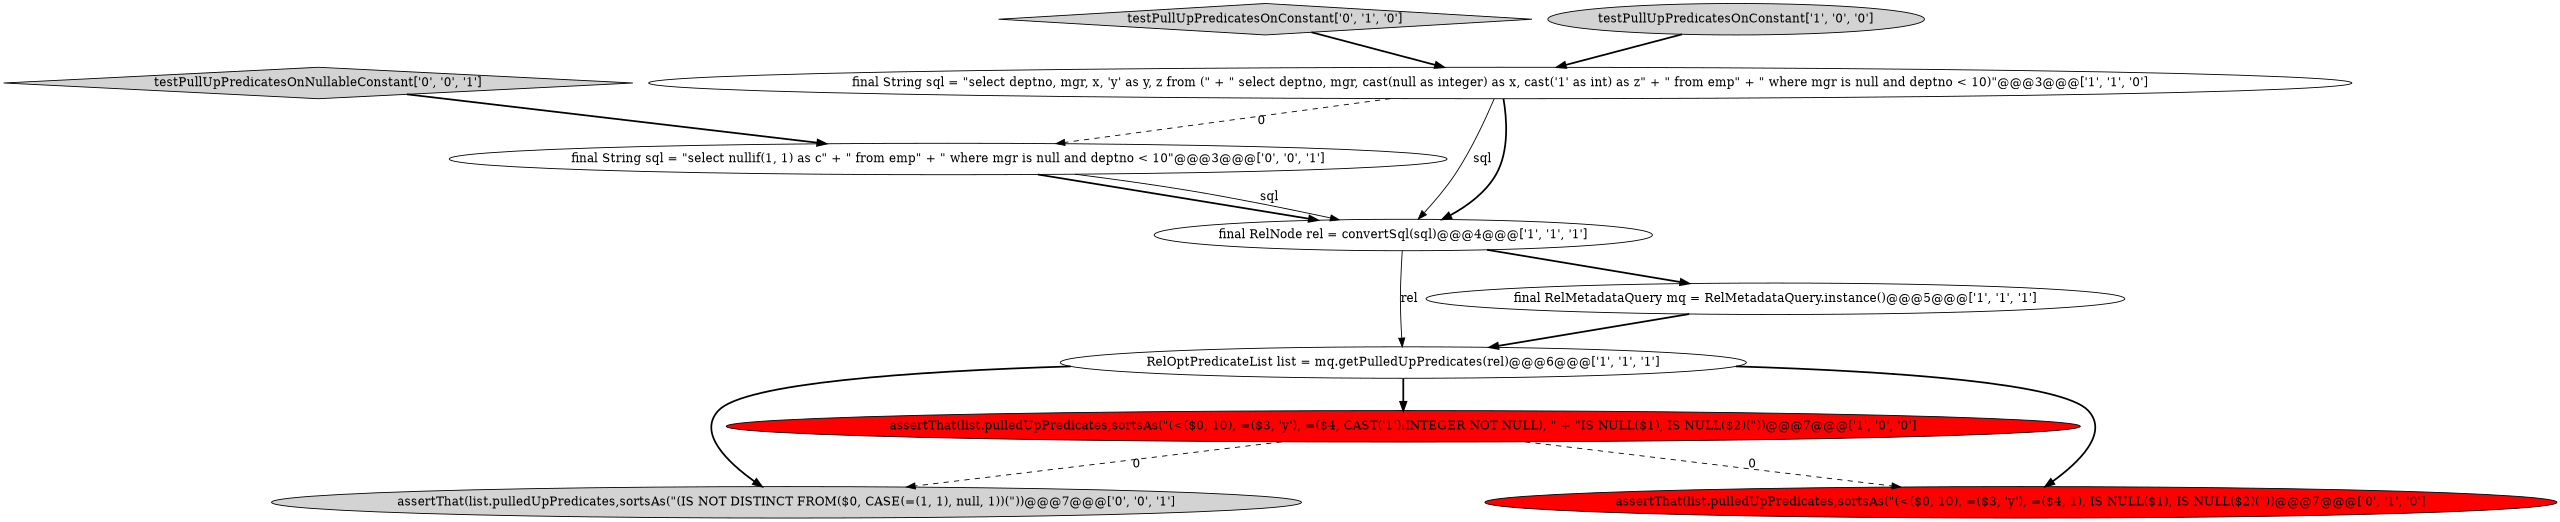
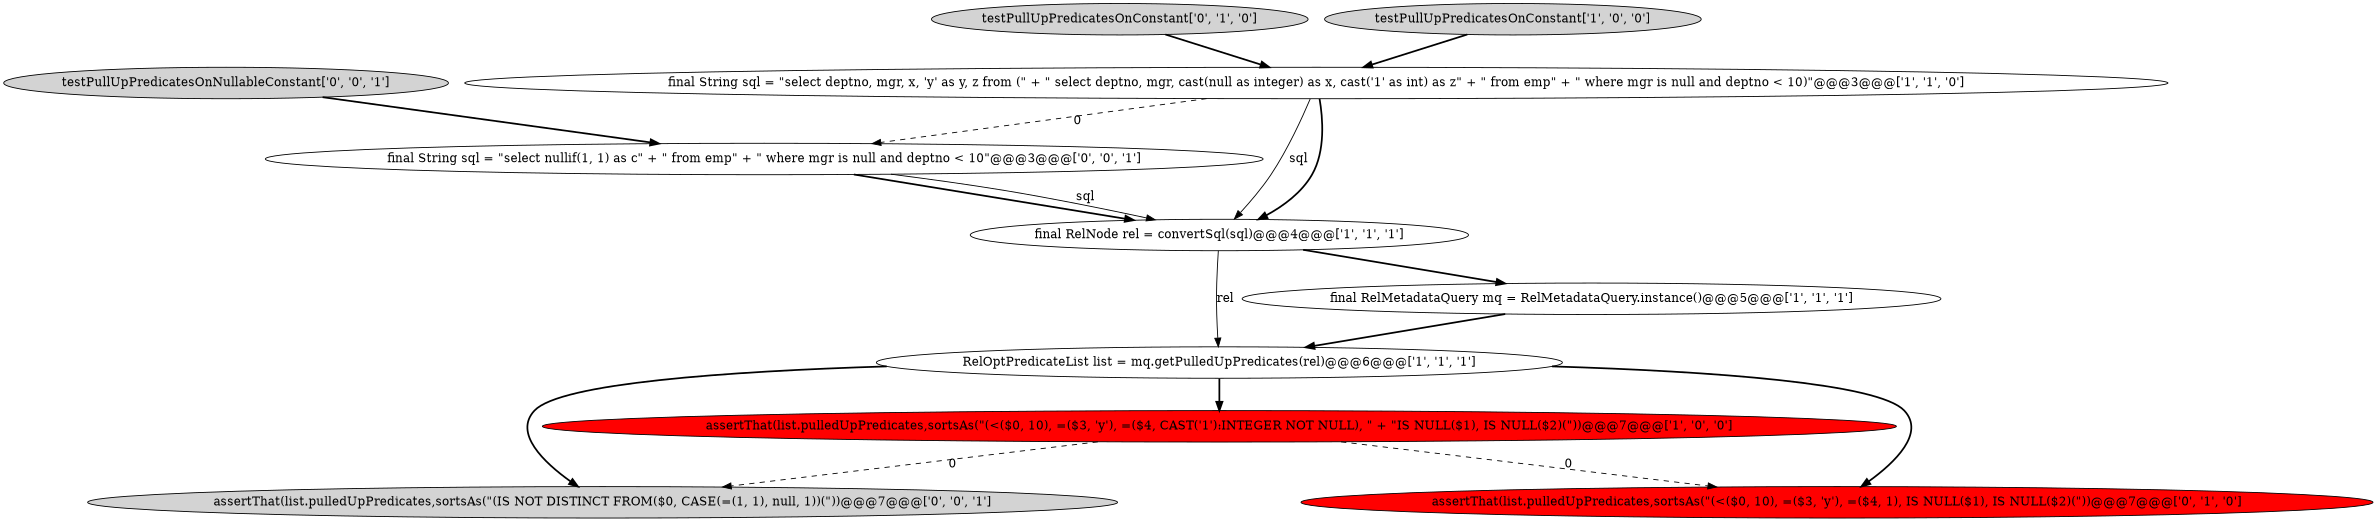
node "testPullUpPredicatesOnConstant['0', '1', '0']": shape diamond -> ellipse
node "testPullUpPredicatesOnNullableConstant['0', '0', '1']": shape diamond -> ellipse
